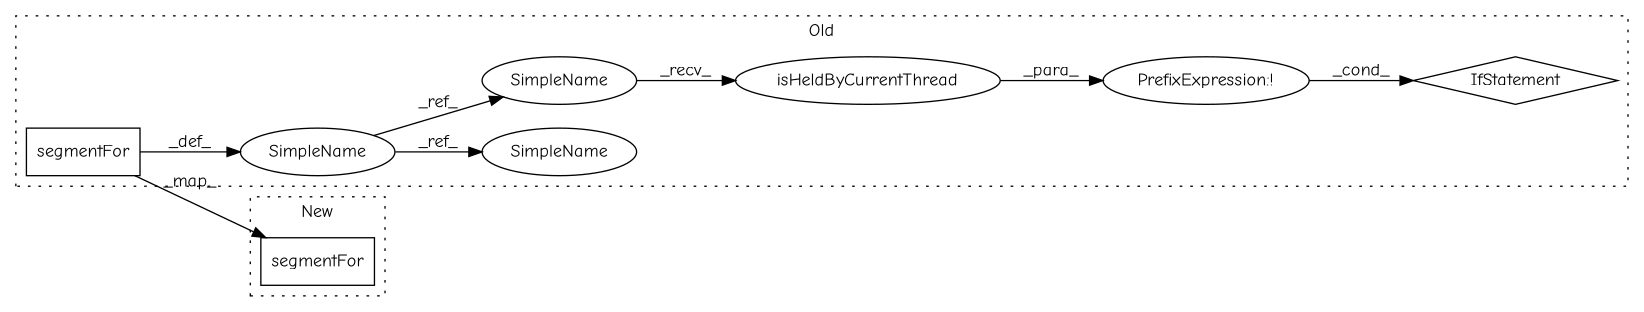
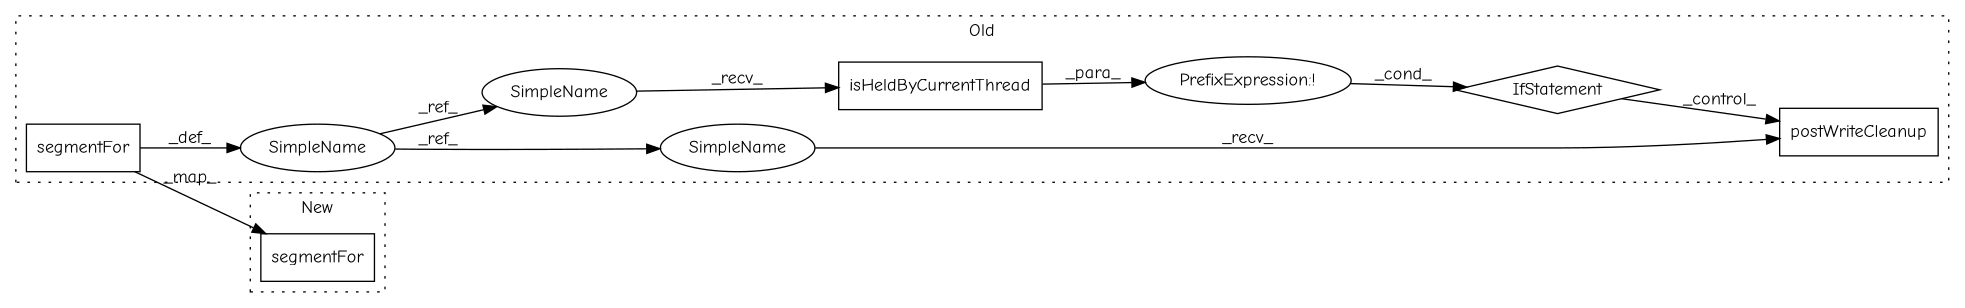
node "isHeldByCurrentThread": shape ellipse -> box
node "postWriteCleanup": added
